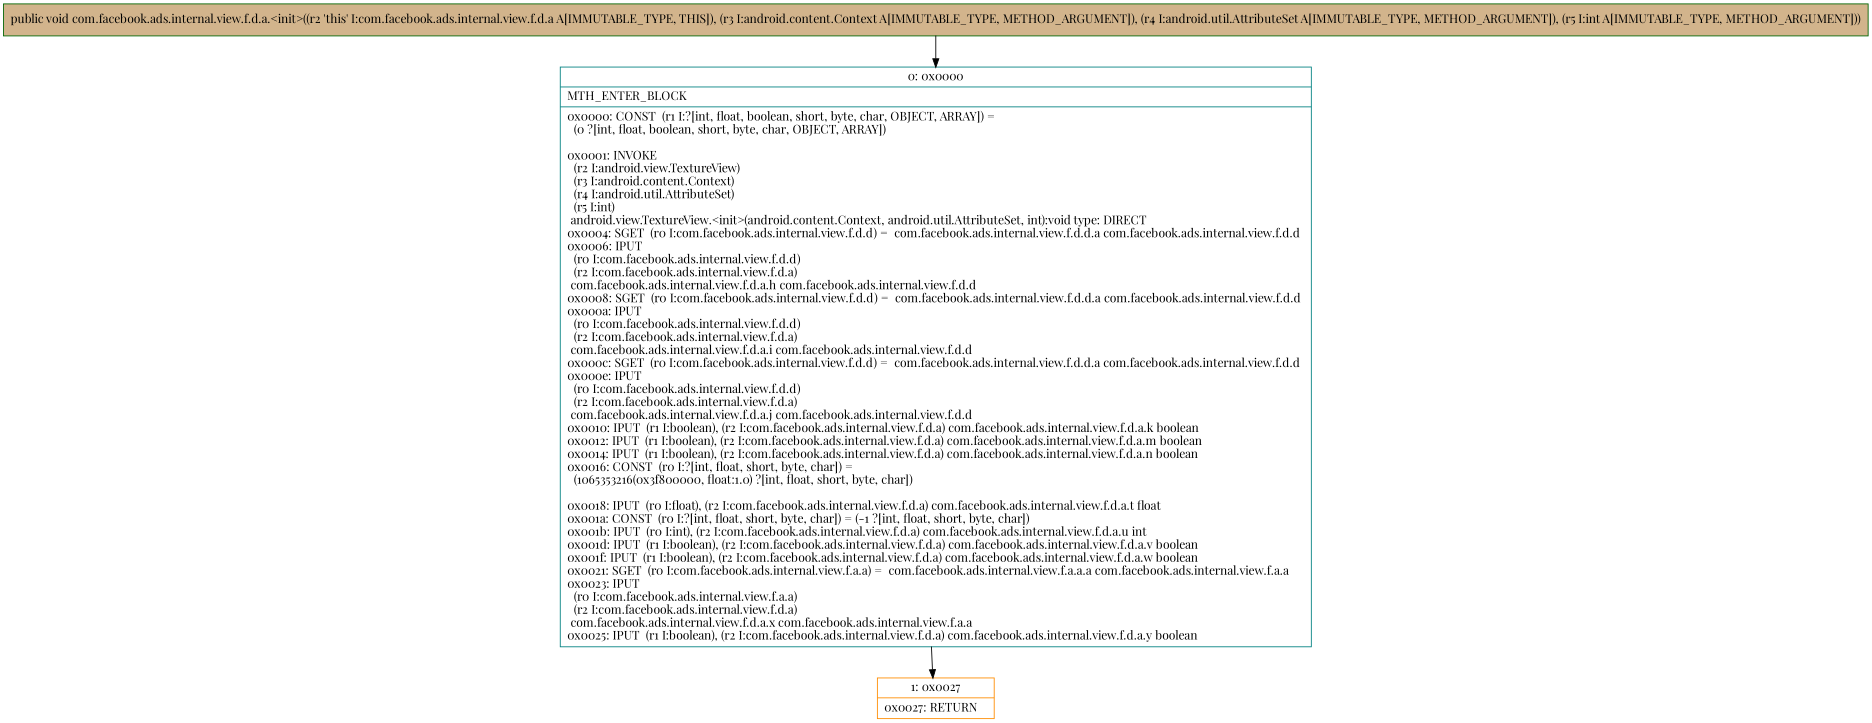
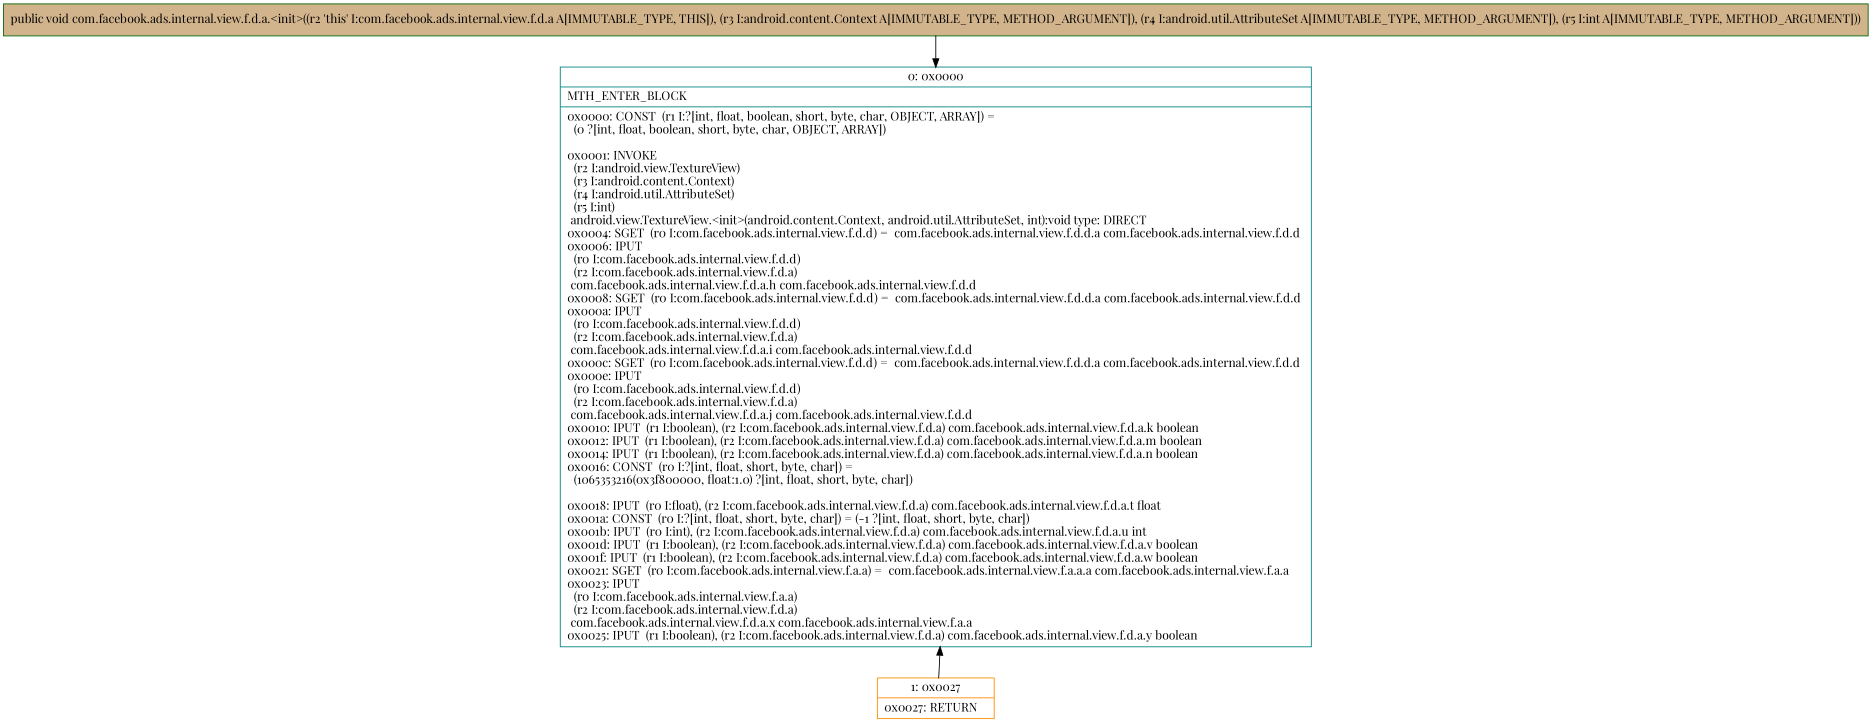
edge "0: 0x0000" -> "1: 0x0027": reversed
